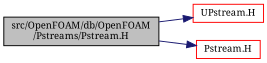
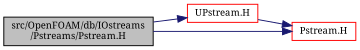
edge "UPstream.H" -> "Pstream.H": added
node "src/OpenFOAM/db/OpenFOAM /Pstreams/Pstream.H": label "src/OpenFOAM/db/OpenFOAM /Pstreams/Pstream.H" -> "src/OpenFOAM/db/IOstreams /Pstreams/Pstream.H"
